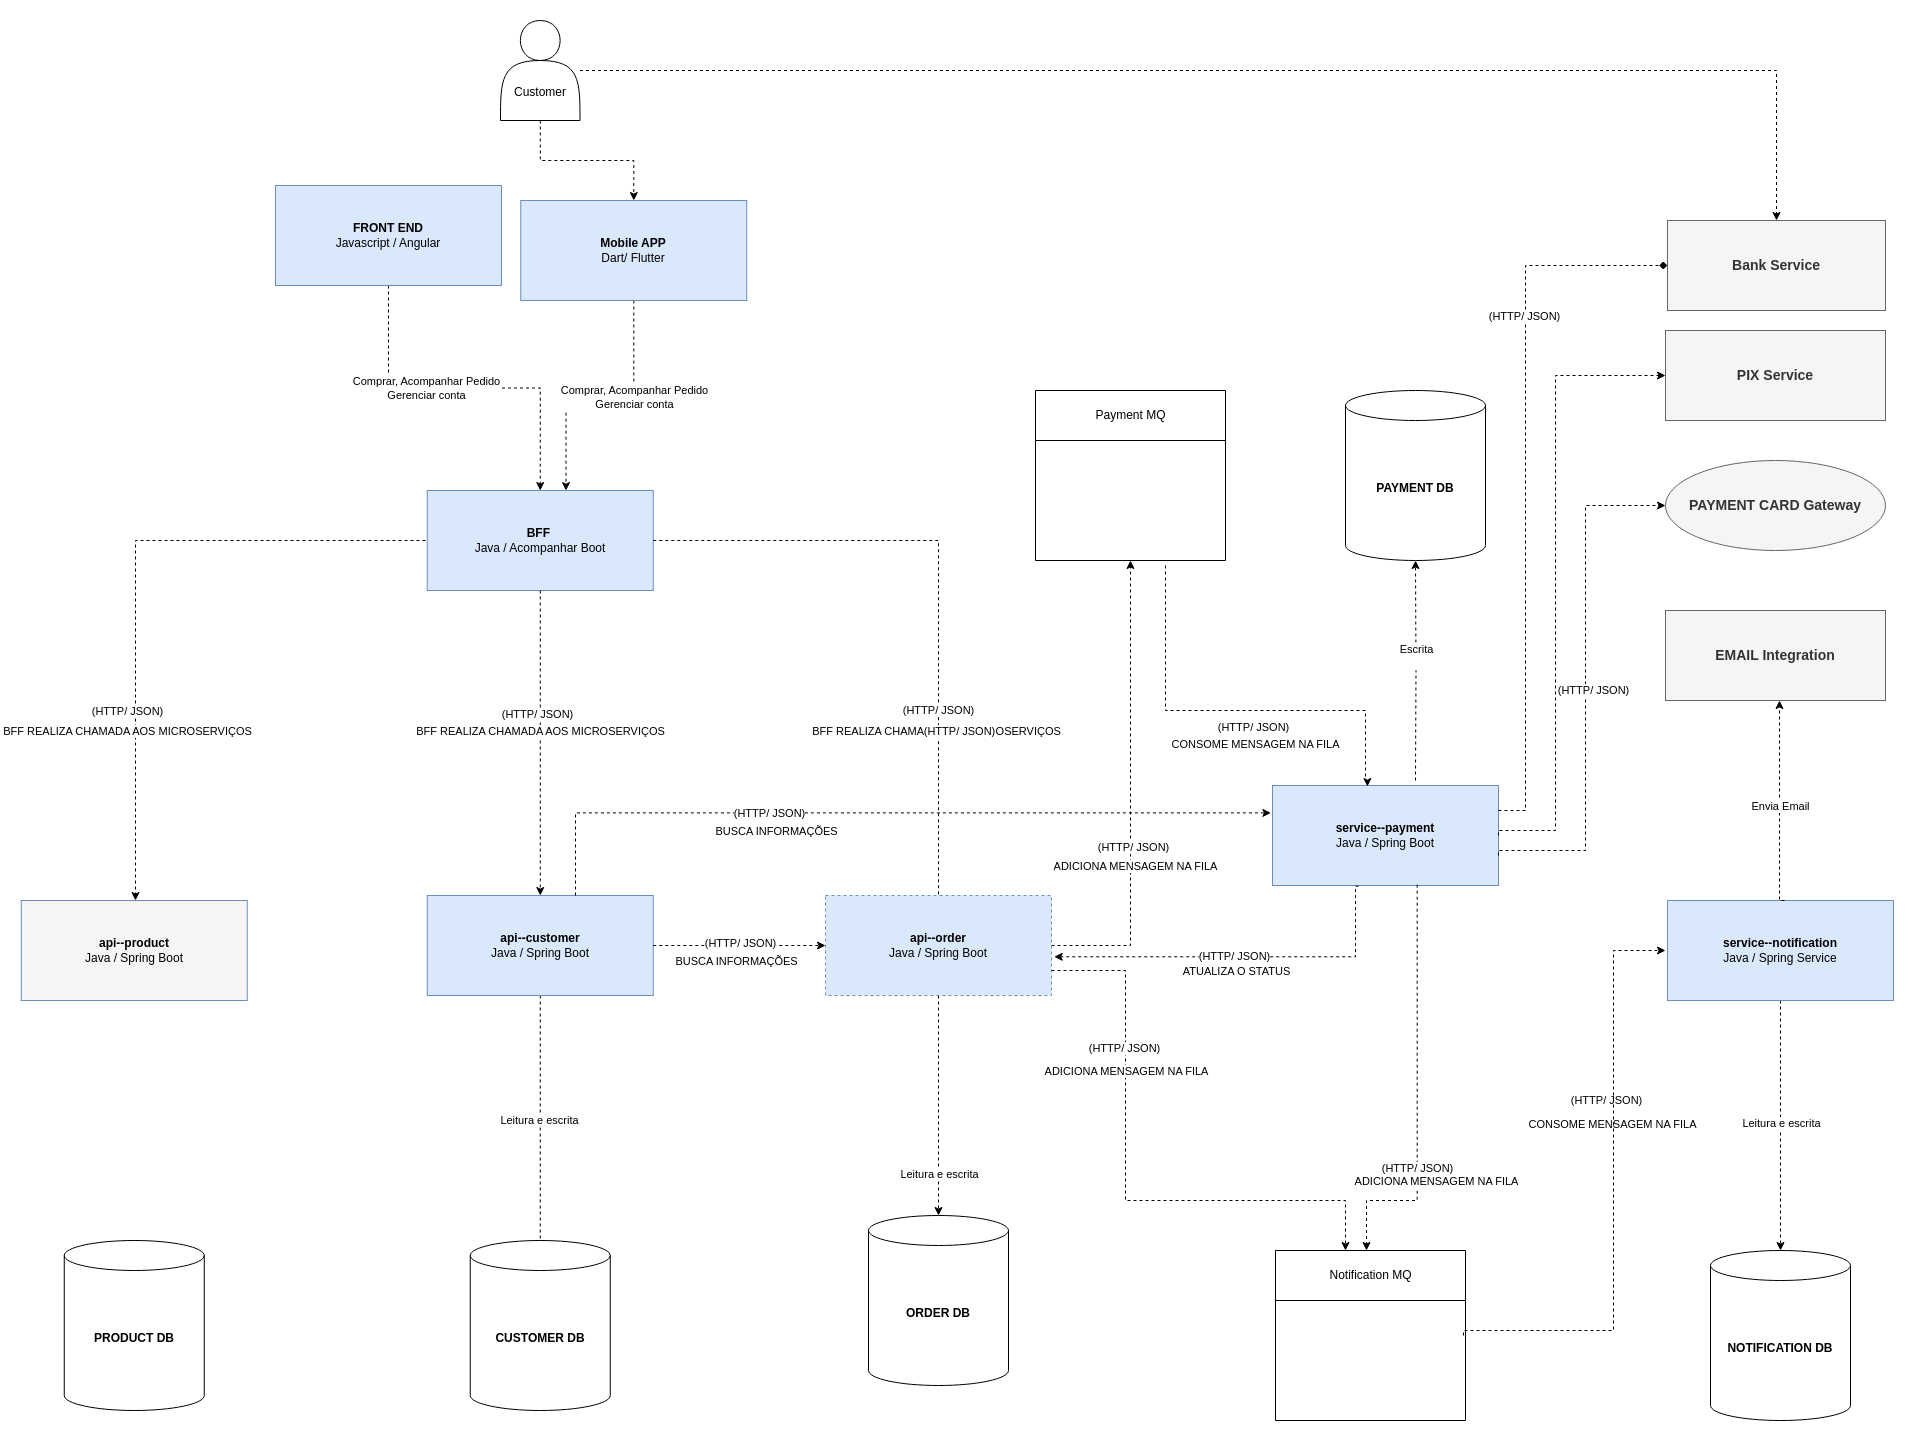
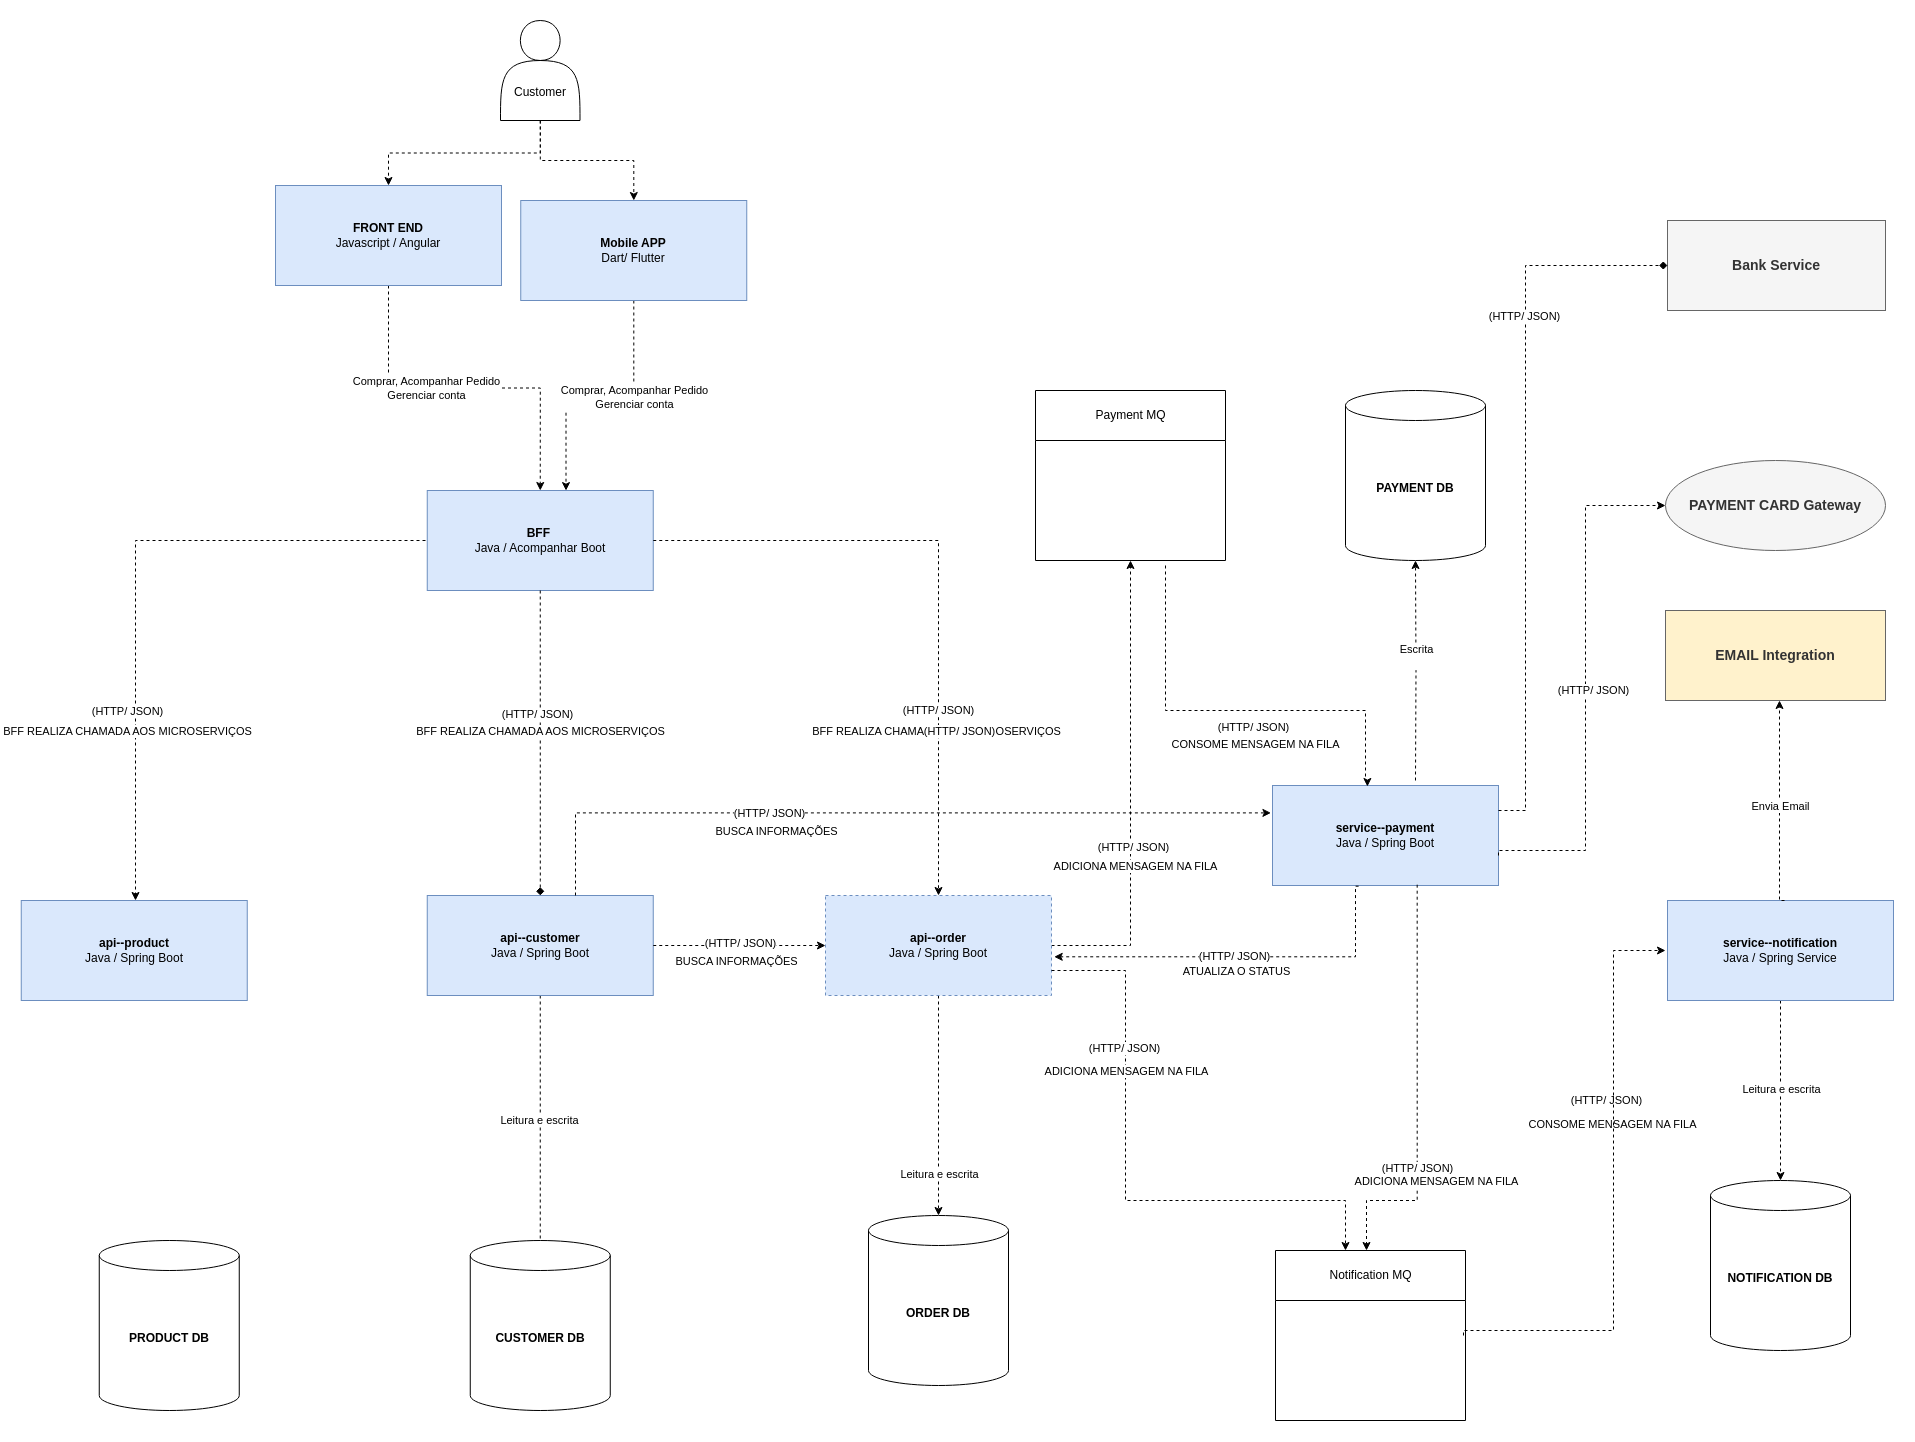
edge "Customer" -> "Bank Service": now "Customer" -> "FRONT END Javascript / Angular"
node "PIX Service": removed
edge "service--paymentJava / Spring Boot" -> "PIX Service": removed
node "EMAIL Integration": fillcolor #f5f5f5 -> #fff2cc
edge "BFF Java / Acompanhar Boot" -> "api--customerJava / Spring Boot": arrowhead classic -> diamond
edge "BFF Java / Acompanhar Boot" -- "api--orderJava / Spring Boot": arrowhead none -> classic
node "api--productJava / Spring Boot": fillcolor #f5f5f5 -> #dae8fc
node "PRODUCT DB": moved (134, 1326) -> (169, 1326)
node "NOTIFICATION DB": moved (1781, 1336) -> (1781, 1266)
